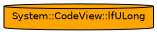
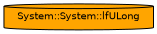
node "System::CodeView::lfULong": label "System::CodeView::lfULong" -> "System::System::lfULong"
